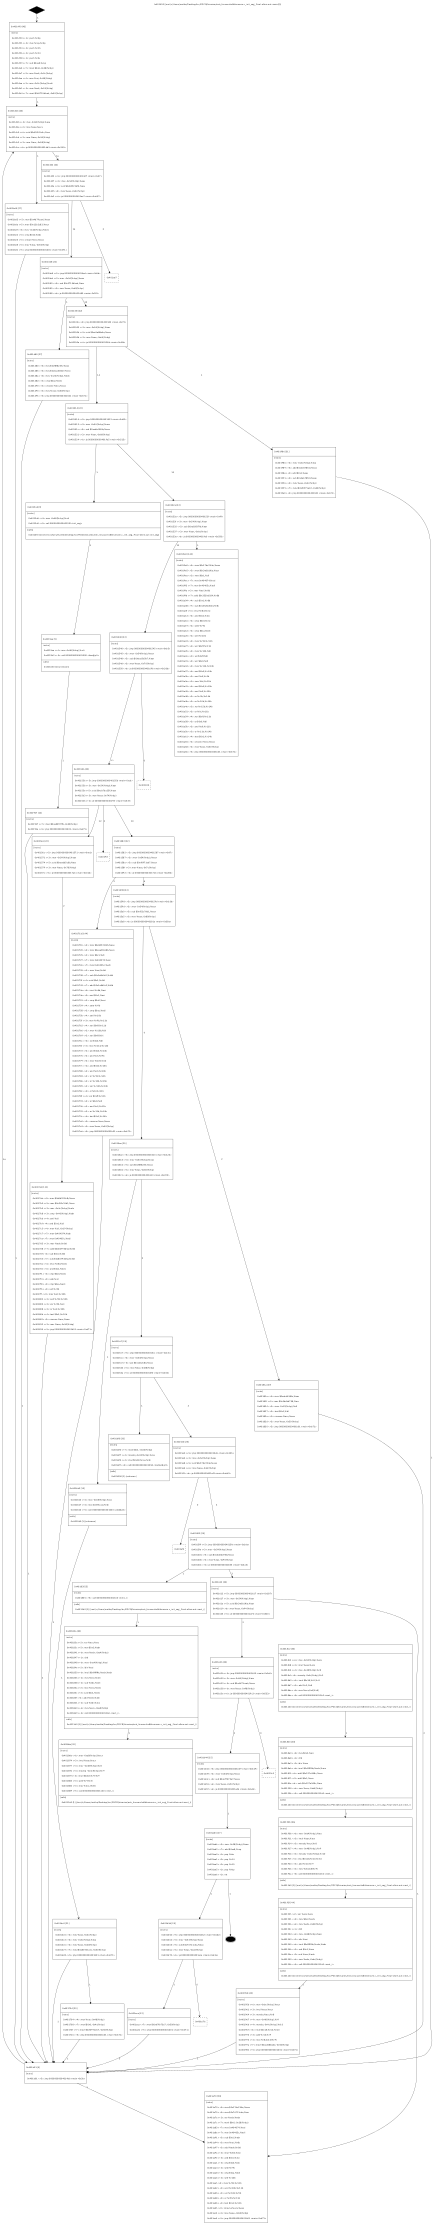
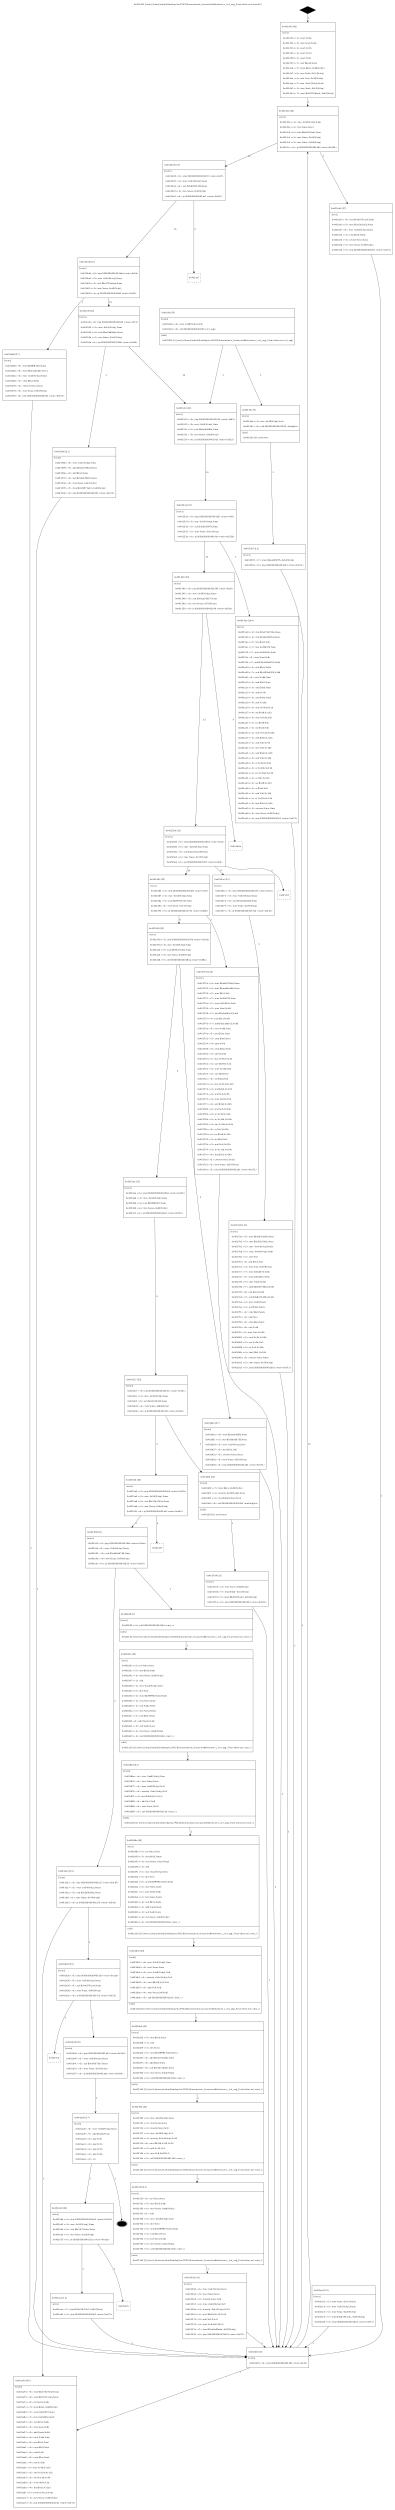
edge "0x401514 [22]" -> "0x4019a5 [9]": reversed
node "0x4016b3 [13]": removed
edge "0x4019e0 [144]" -> "0x401b01 [5]": added, label "1"
node "0x40188e [52]": added
edge "0x4016c0 [21]" -> "0x401704 [23]": now "0x4016f0 [20]" -> "0x401704 [23]"
